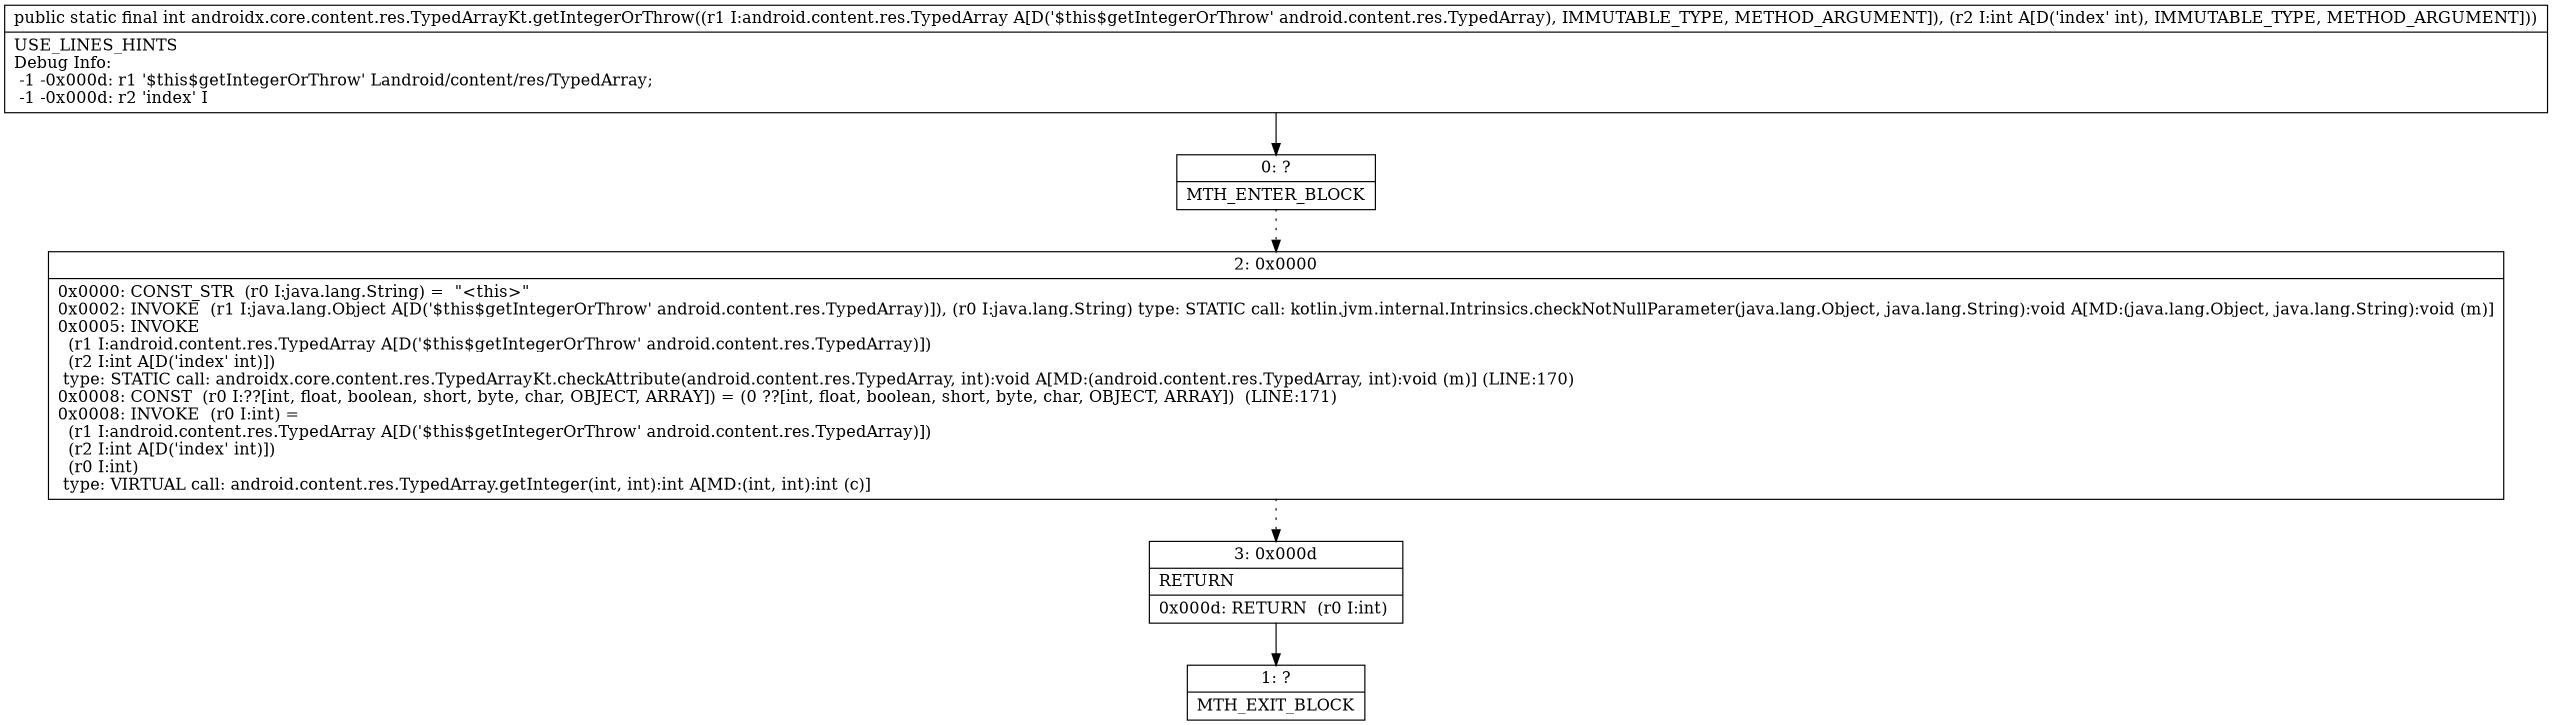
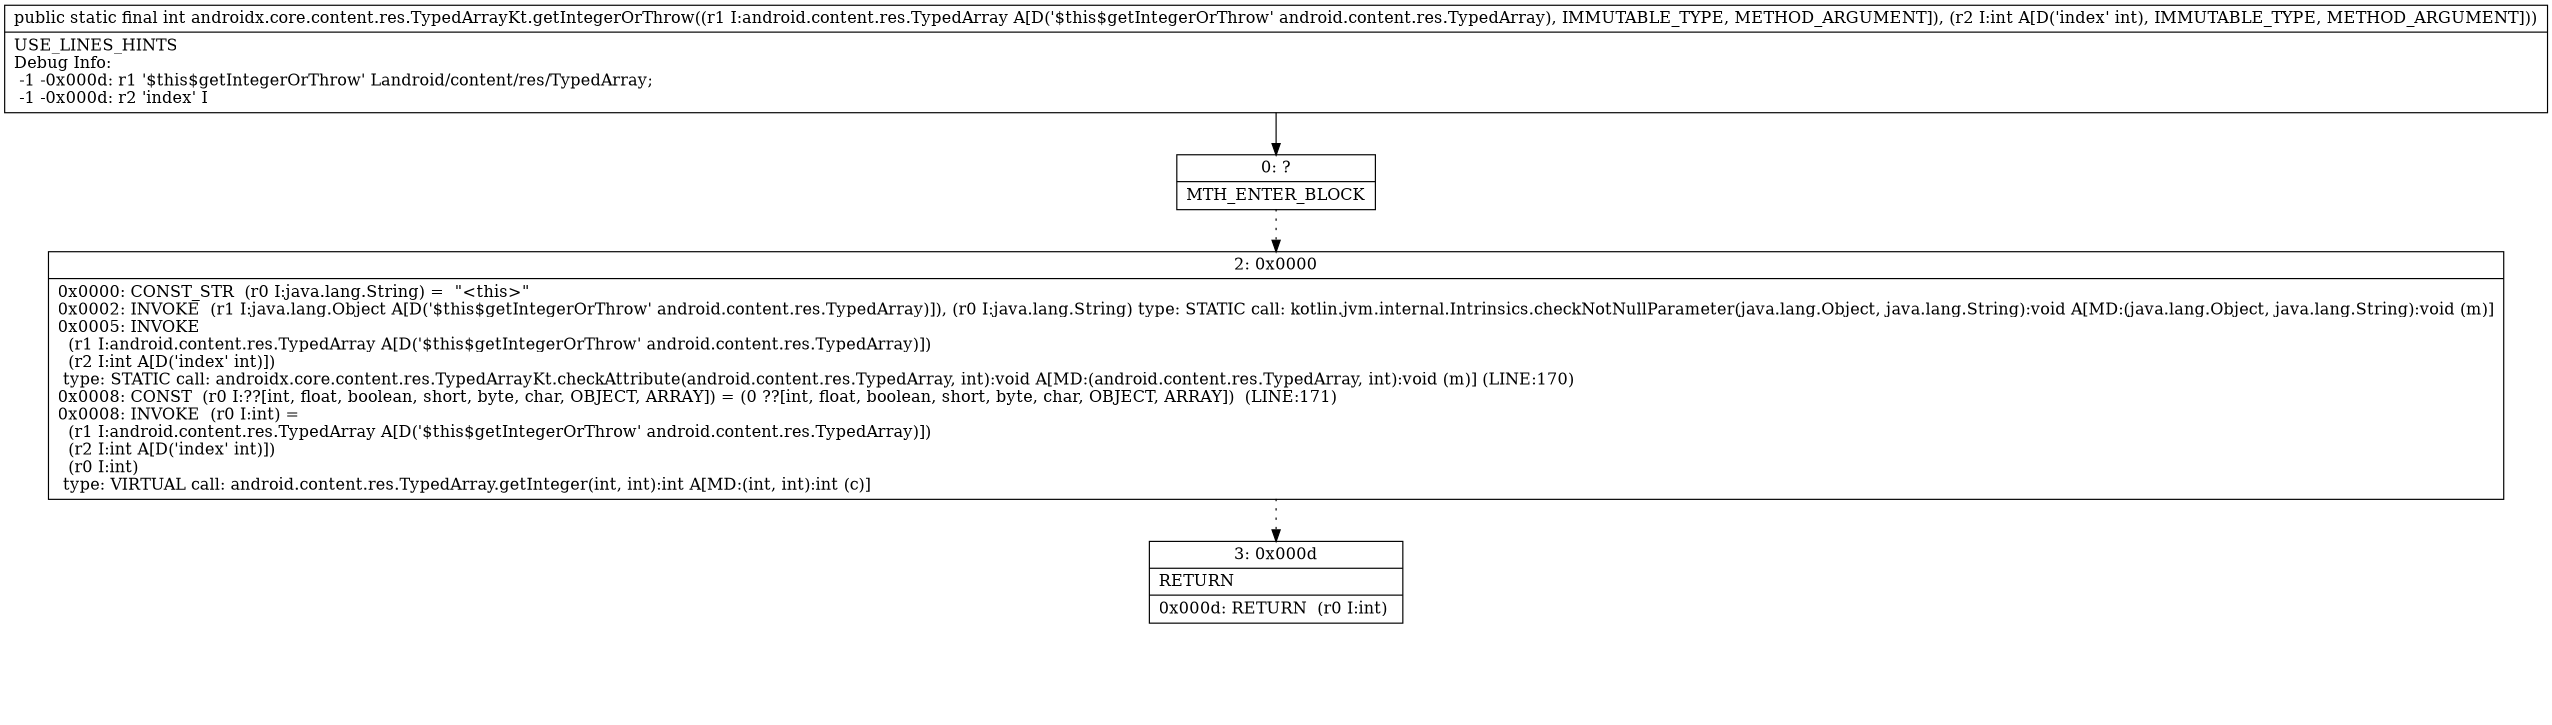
node "1: ?": removed
